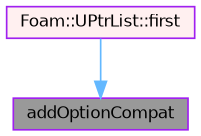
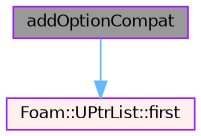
edge "Foam::UPtrList::first" -> "addOptionCompat": reversed
